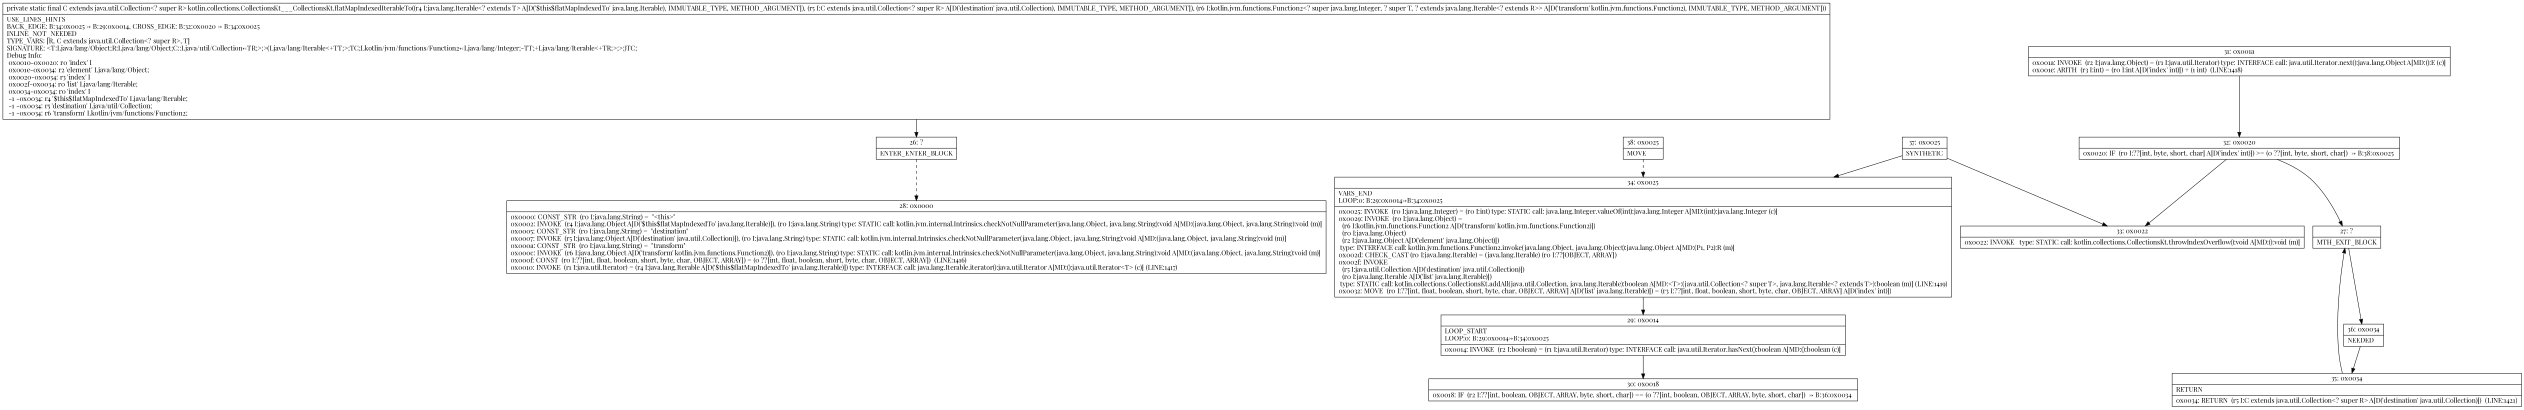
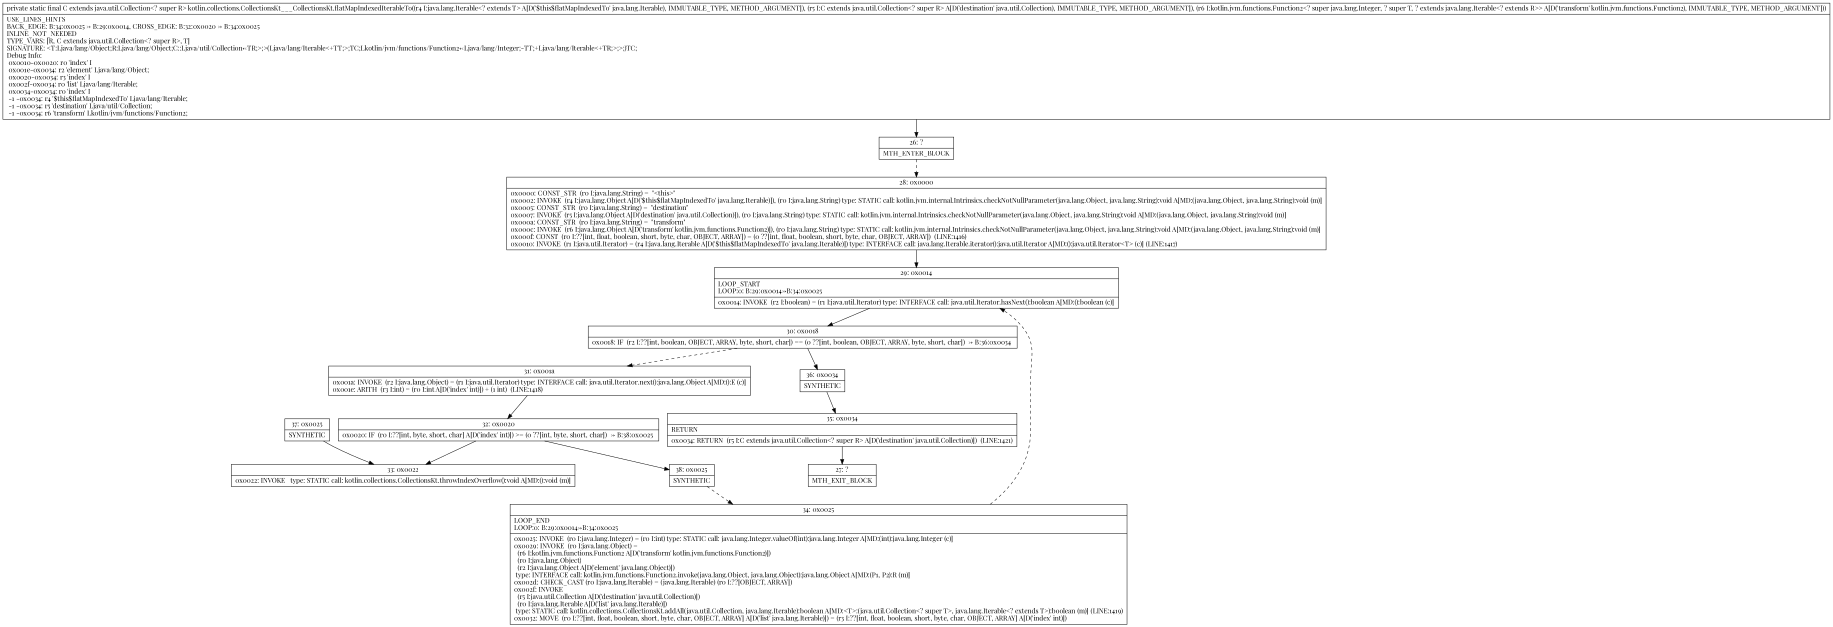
node "26: ?": text "ENTER_ENTER_BLOCK" -> "MTH_ENTER_BLOCK"
node "38: 0x0025": text "MOVE" -> "SYNTHETIC"
edge "37: 0x0025" -> "34: 0x0025": removed
edge "32: 0x0020" -> "27: ?": now "32: 0x0020" -> "38: 0x0025"
node "34: 0x0025": text "VARS_END" -> "LOOP_END"
edge "28: 0x0000" -> "29: 0x0014": added
edge "27: ?" -> "36: 0x0034": now "30: 0x0018" -> "36: 0x0034"
edge "34: 0x0025" -> "29: 0x0014": style solid -> dashed
node "36: 0x0034": text "NEEDED" -> "SYNTHETIC"
edge "30: 0x0018" -> "31: 0x001a": added
